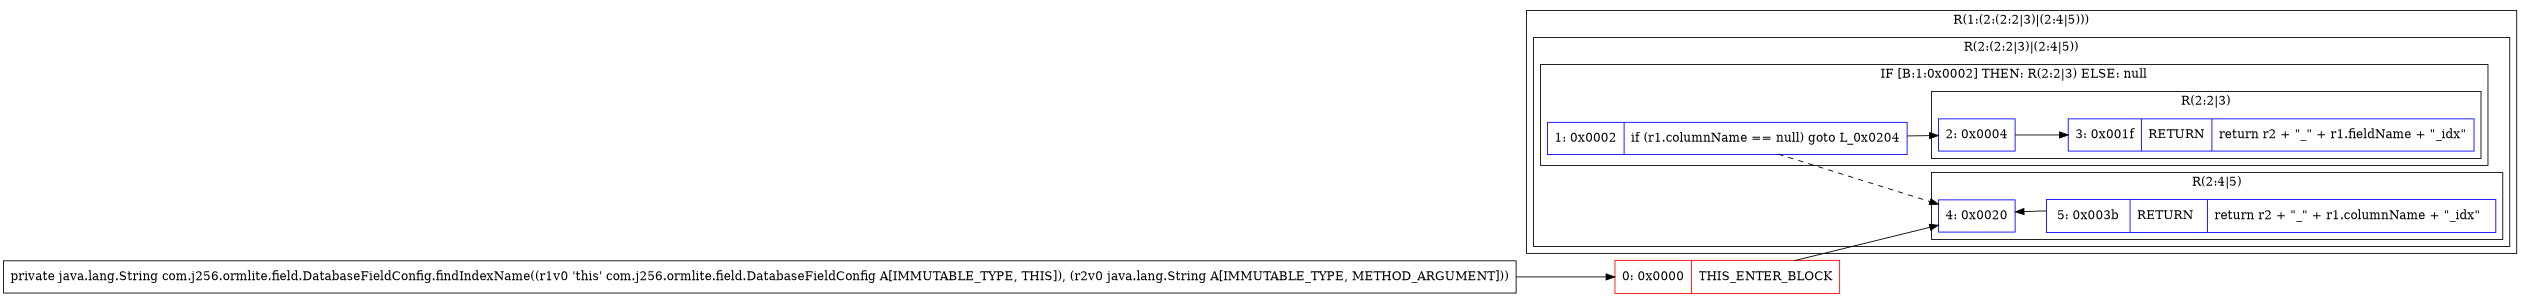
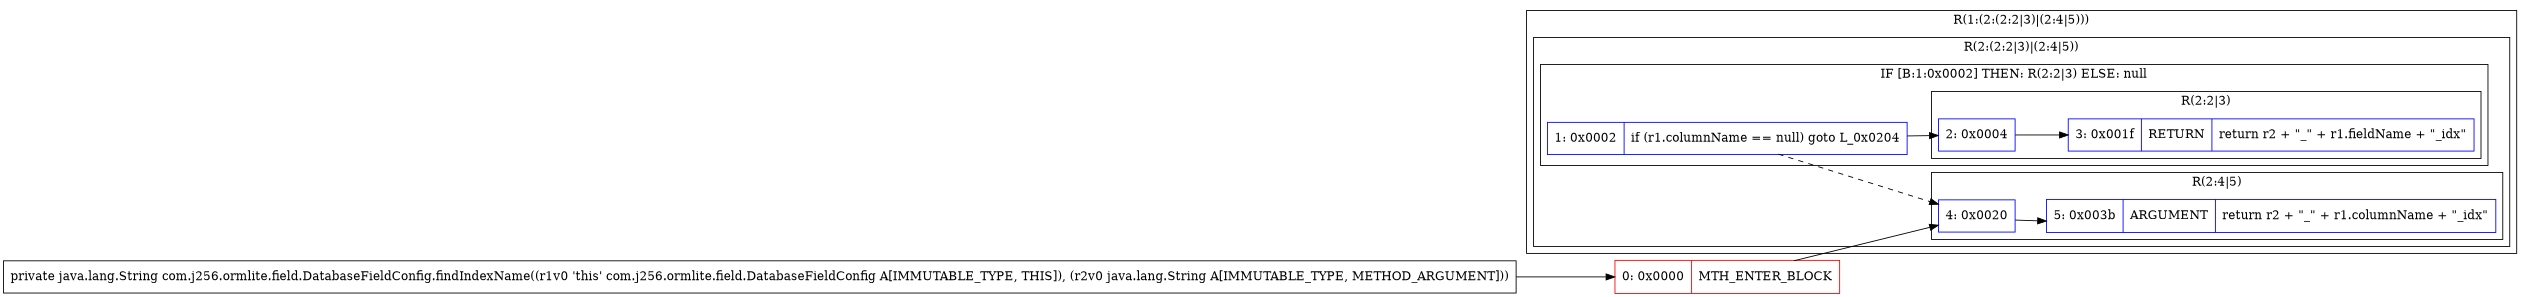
edge "5: 0x003b" -> "4: 0x0020": reversed
node "5: 0x003b": text "RETURN" -> "ARGUMENT"
node "0: 0x0000": text "THIS_ENTER_BLOCK" -> "MTH_ENTER_BLOCK"
